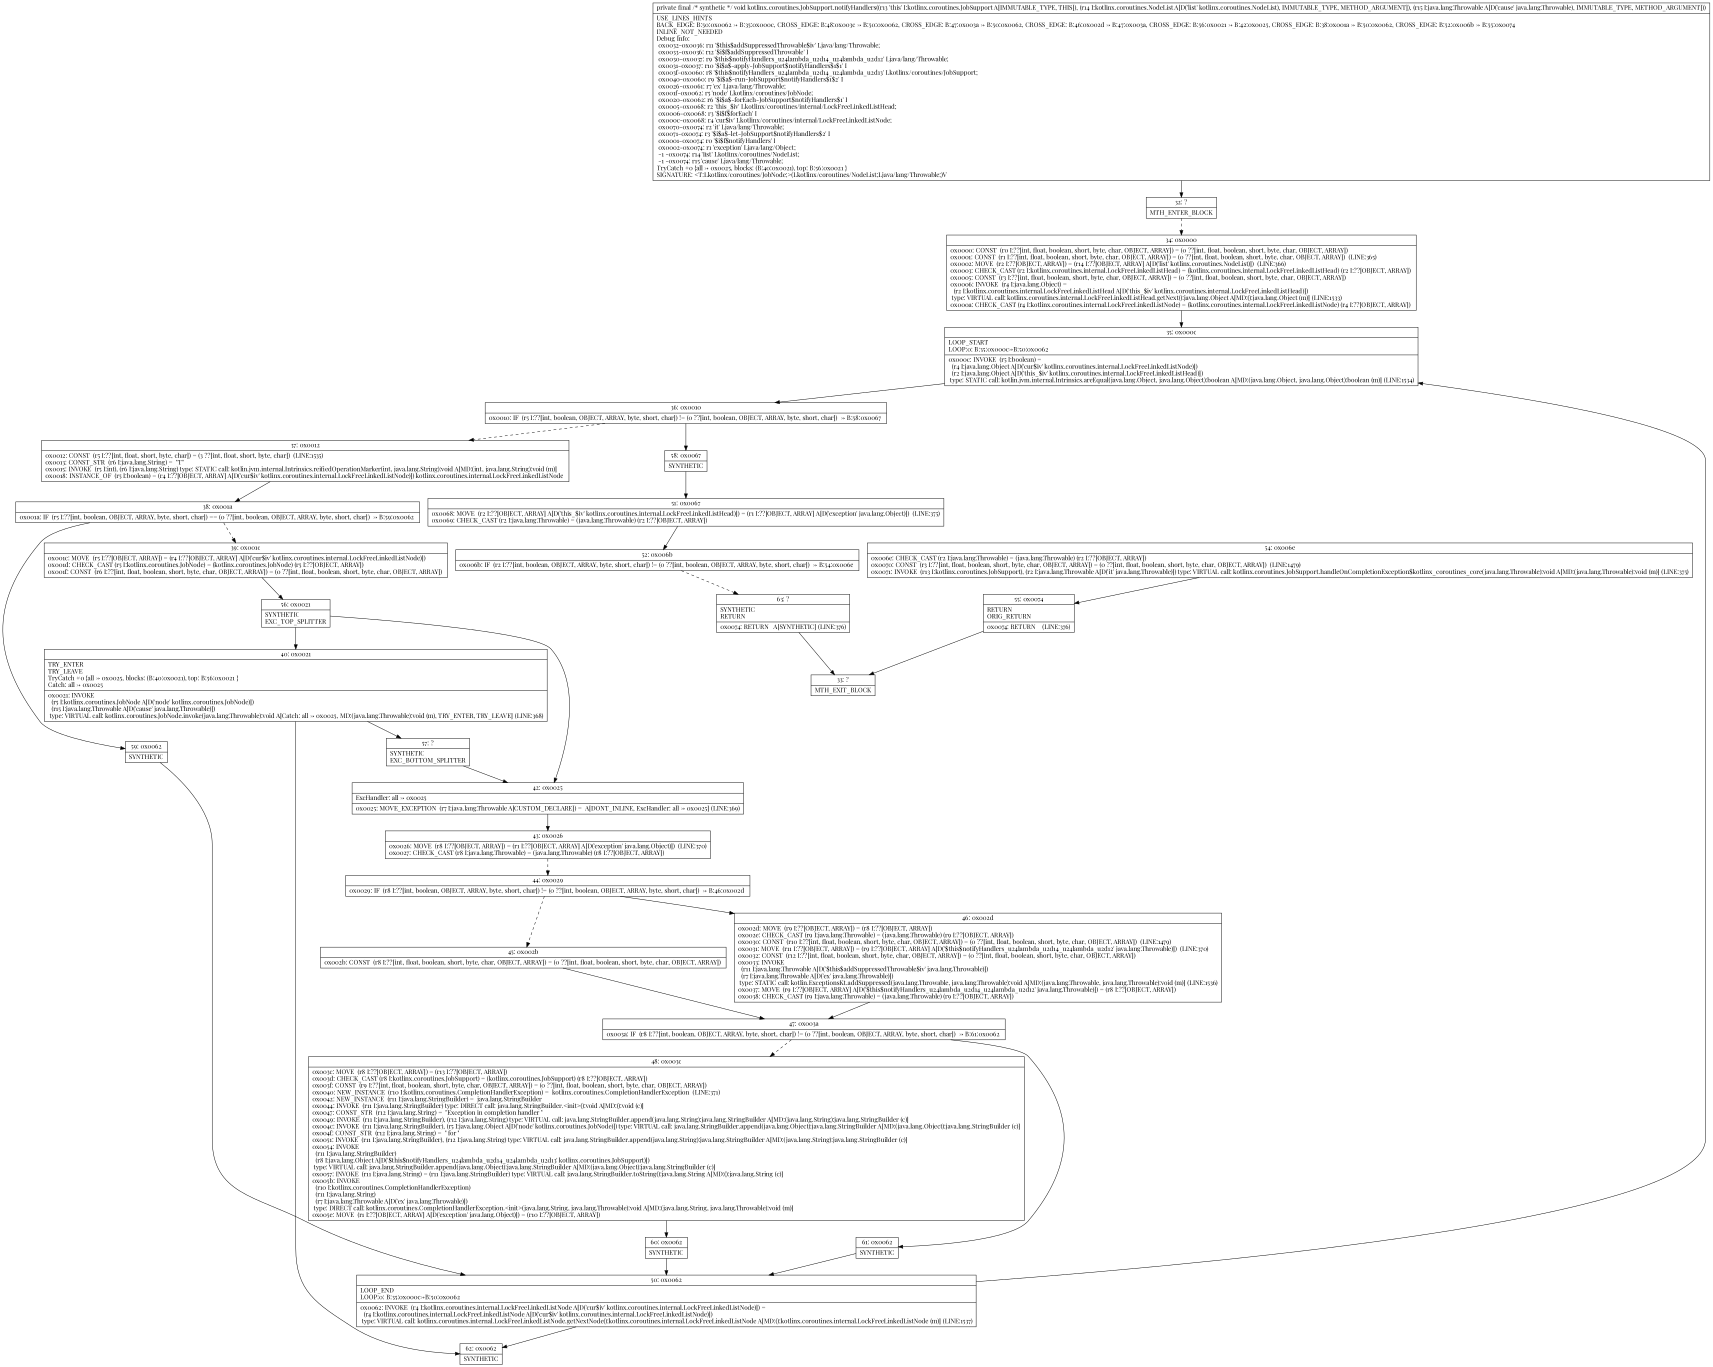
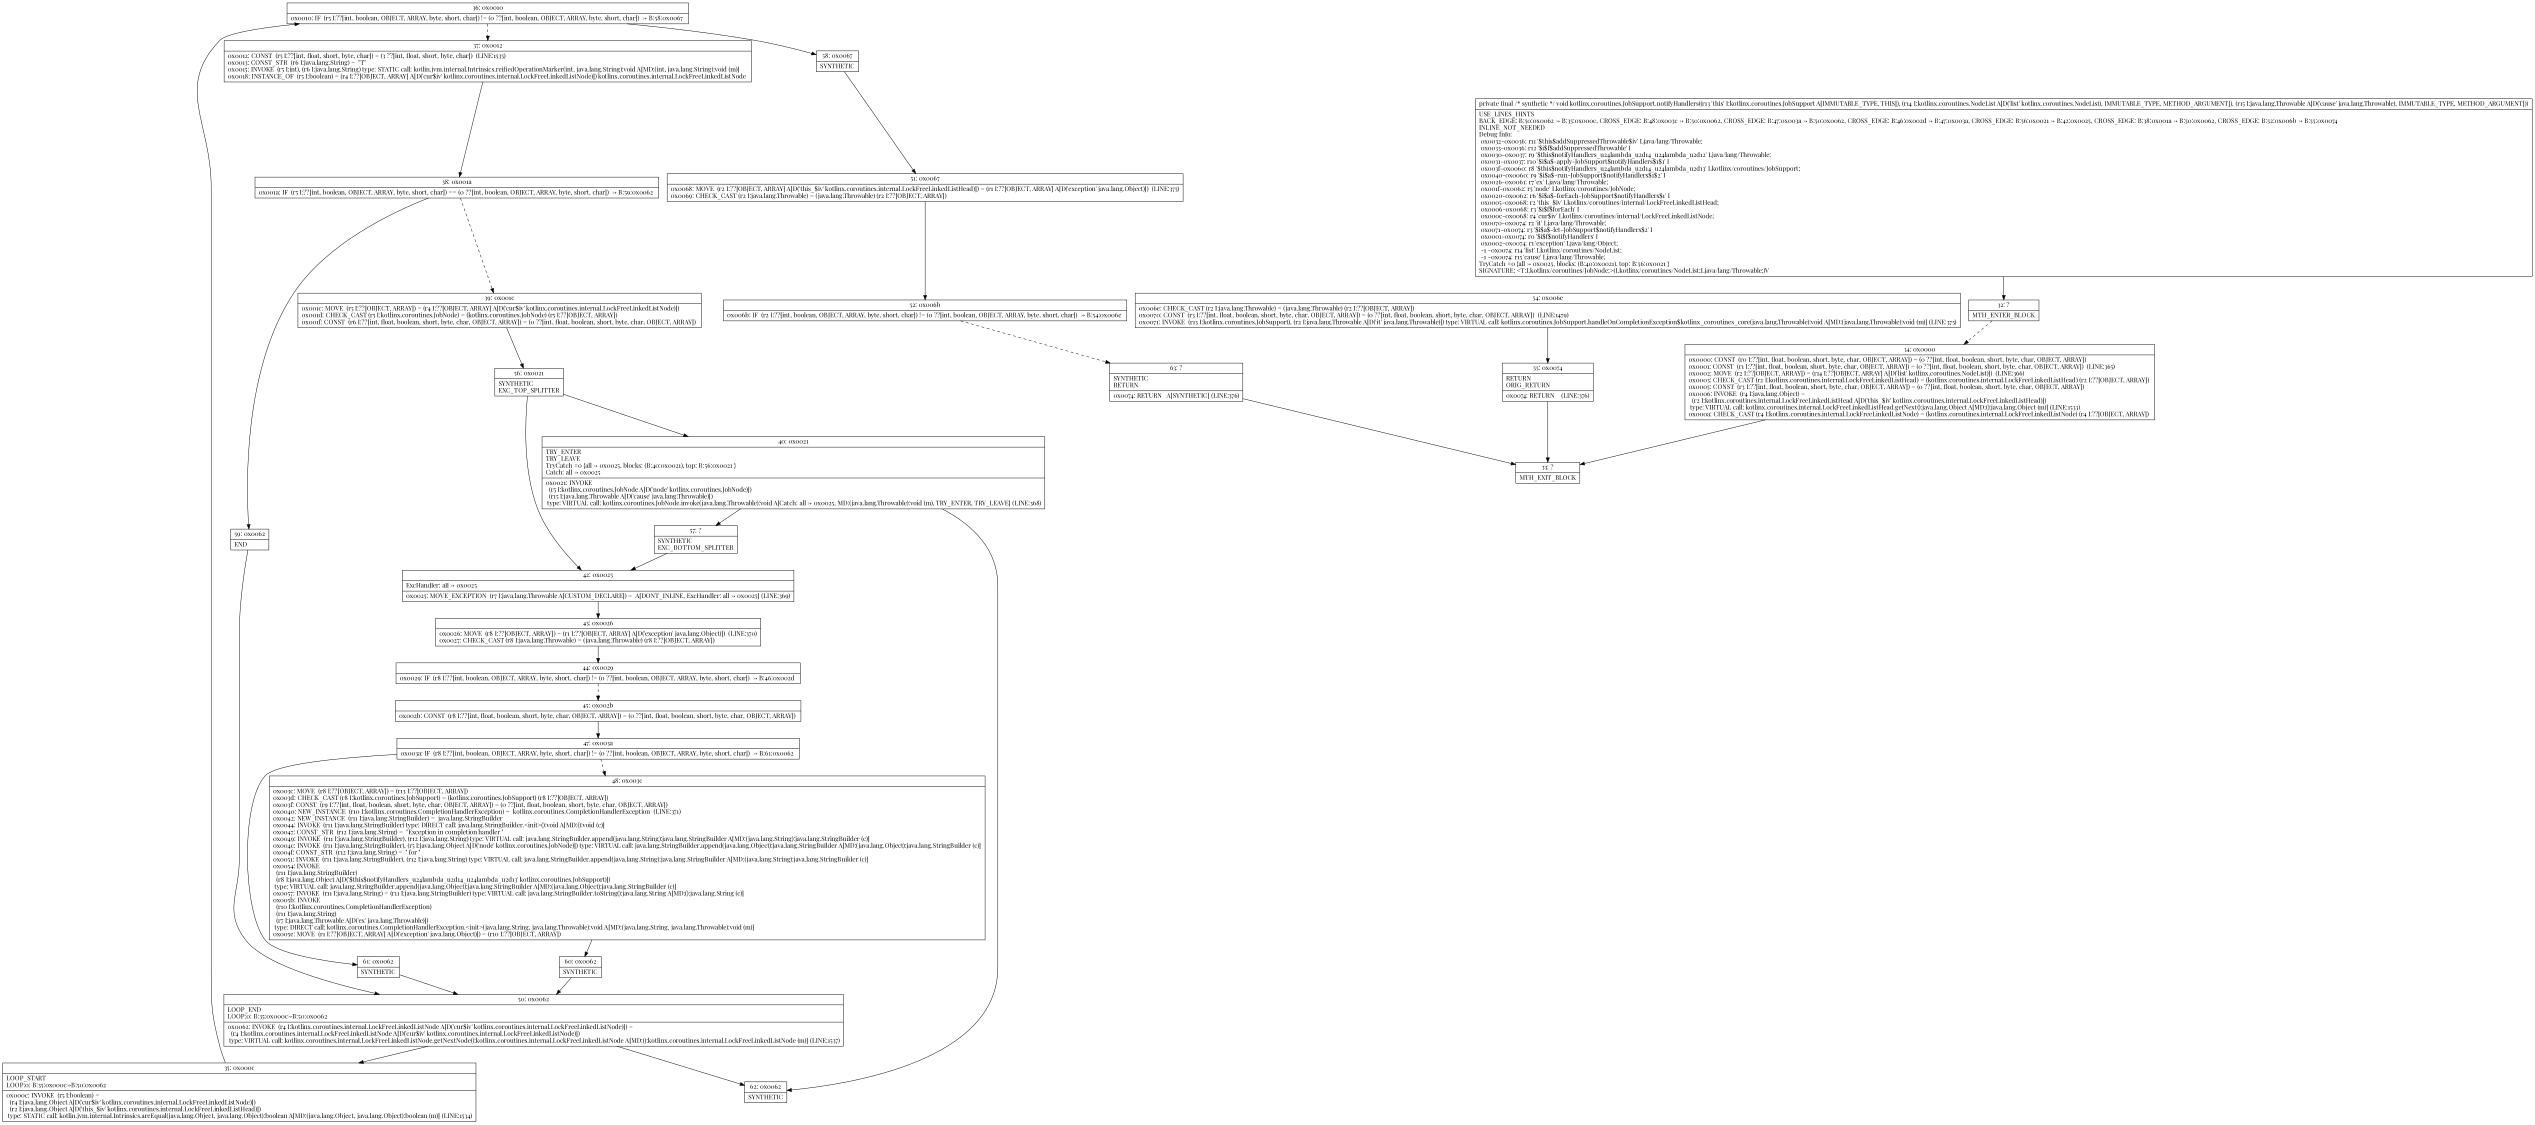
edge "34: 0x0000" -> "35: 0x000c": now "34: 0x0000" -> "33: ?"
node "59: 0x0062": text "SYNTHETIC" -> "END"
edge "43: 0x0026" -> "44: 0x0029": style dashed -> solid
node "46: 0x002d": removed
